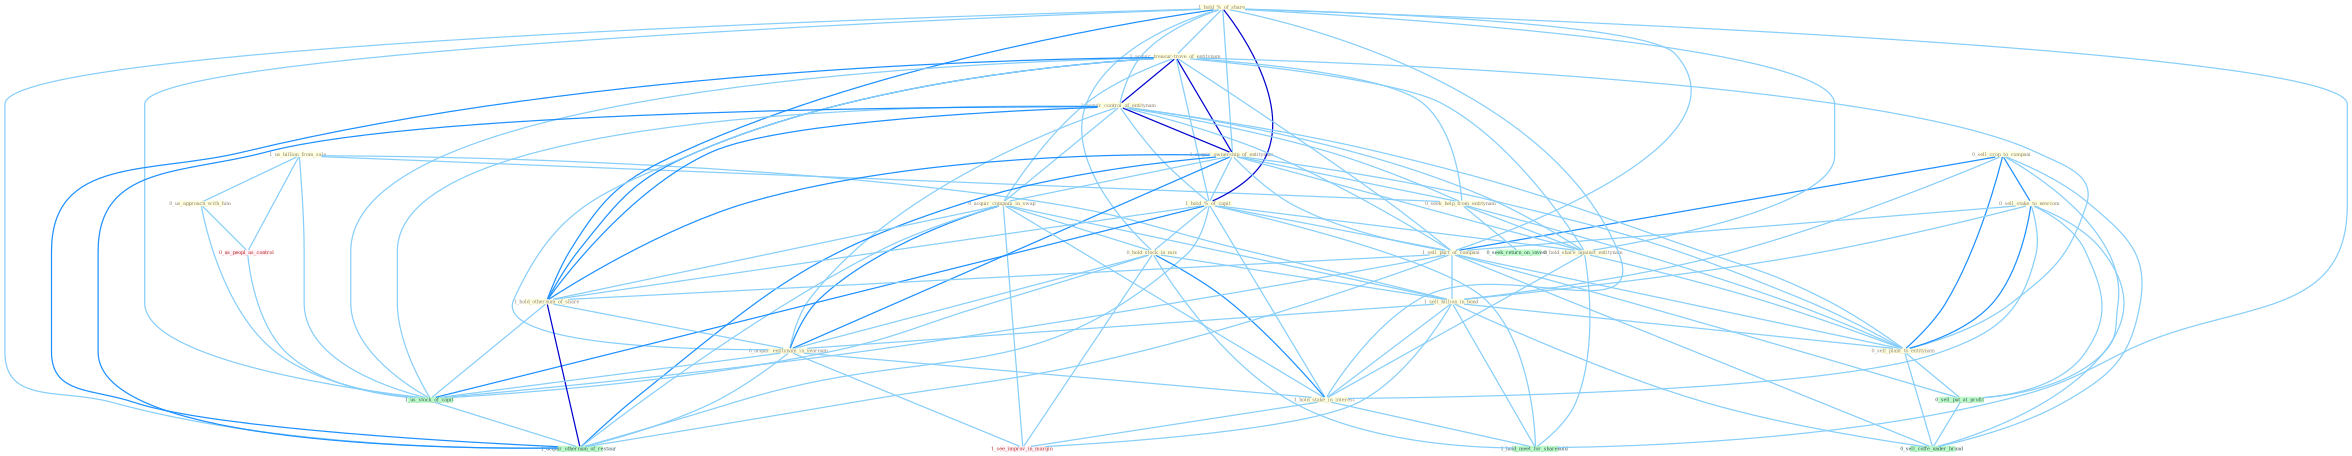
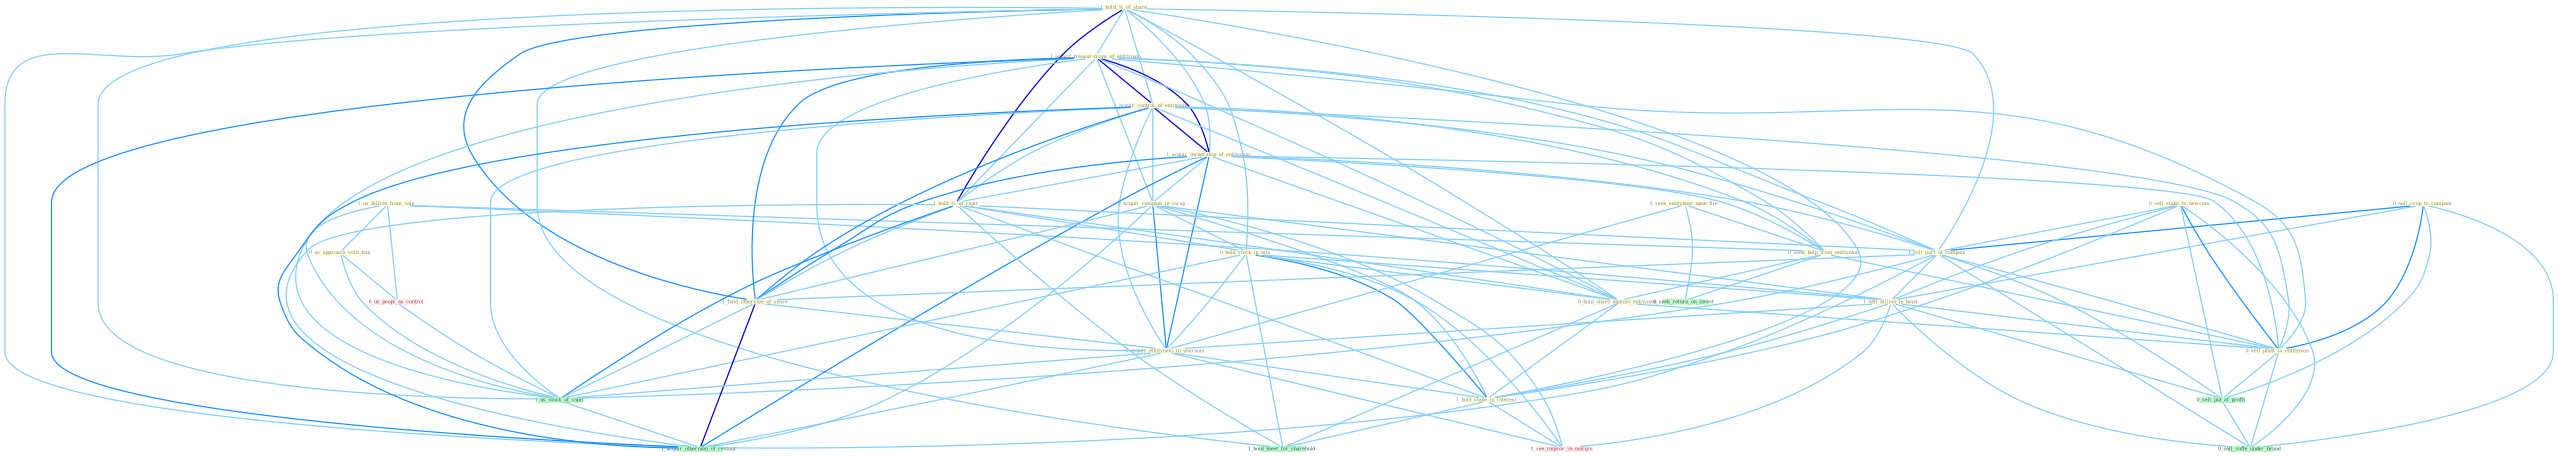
edge "0_sell_crop_to_compani" -- "0_sell_stake_to_newcom": removed
node "0_seek_entitynam_upon_file": added
edge "0_hold_stock_in_mix" -- "0_hold_share_against_entitynam": added
edge "1_sell_billion_in_bond" -- "1_hold_meet_for_sharehold": now "1_sell_billion_in_bond" -- "0_sell_put_at_profit"
